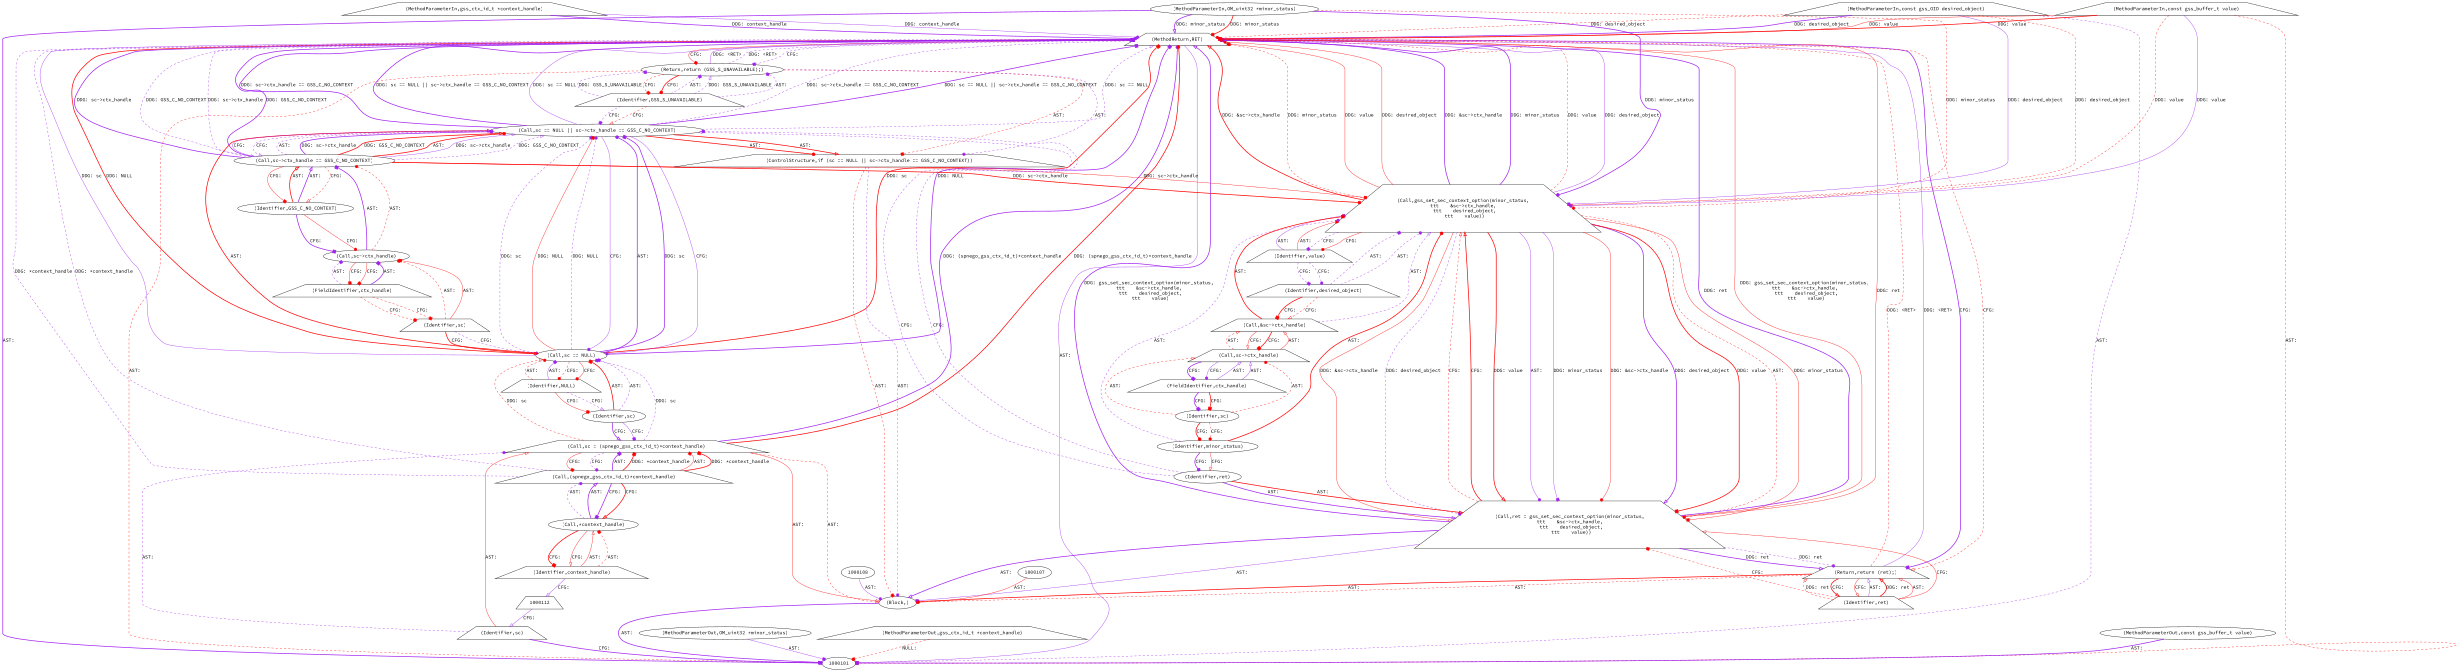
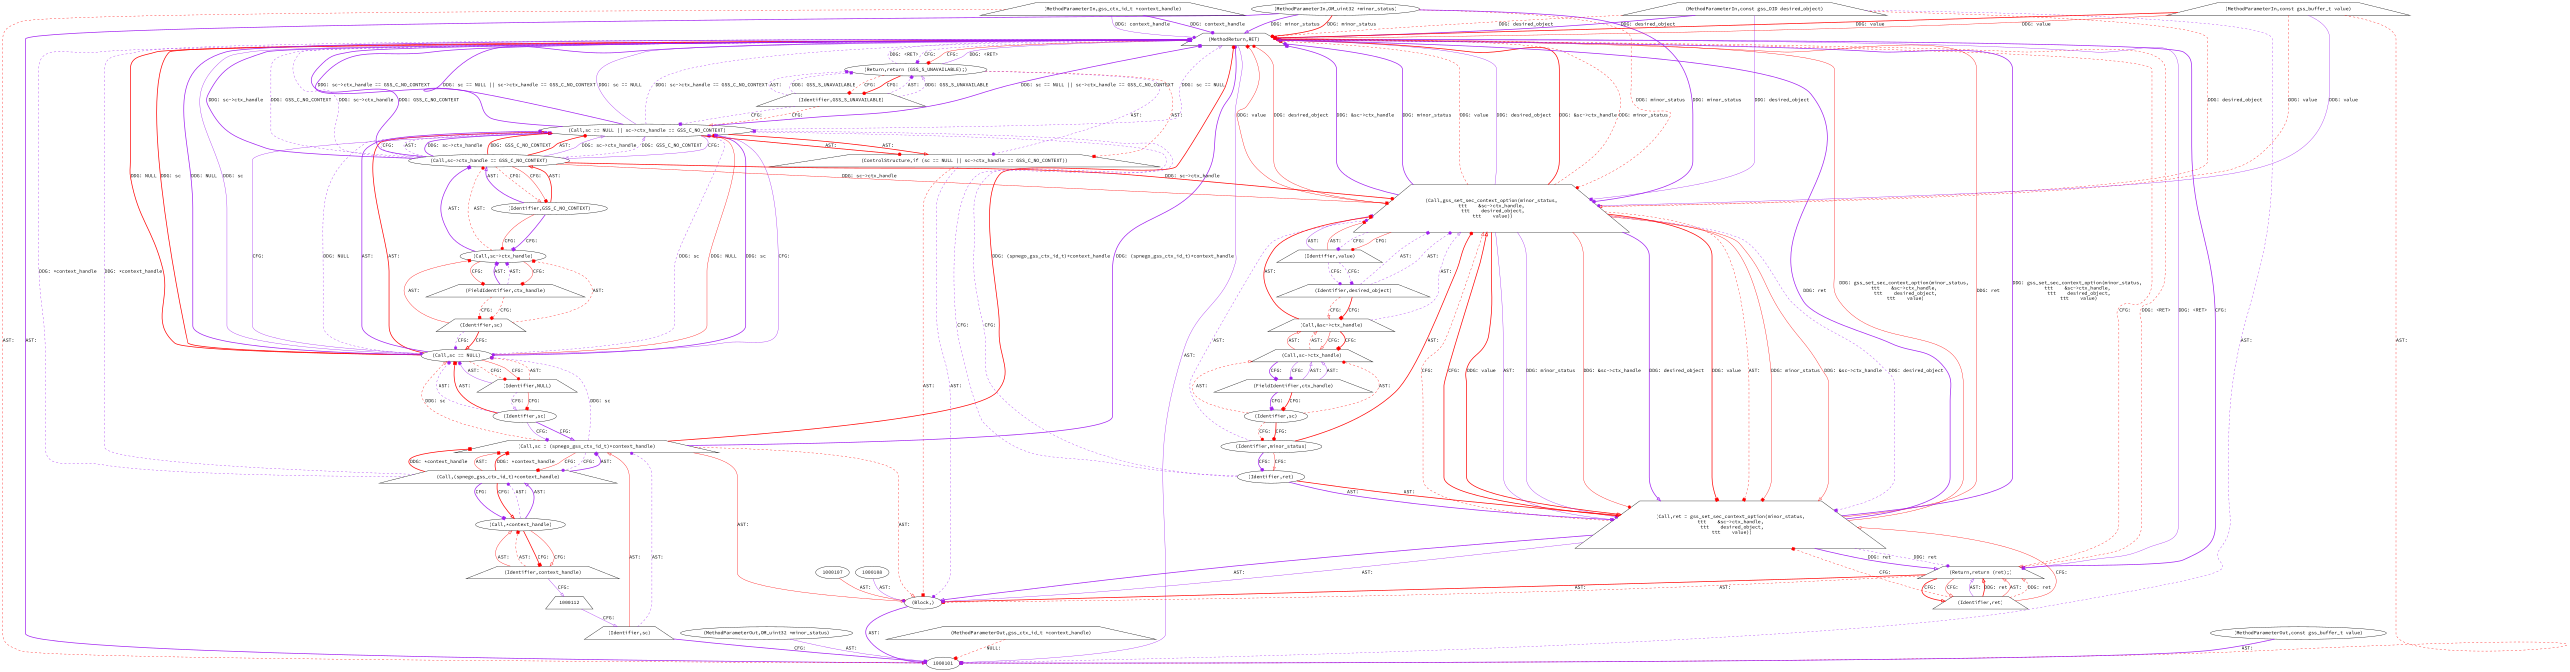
edge "(Return,return (GSS_S_UNAVAILABLE);)" -> "1000101": now "(MethodParameterIn,gss_ctx_id_t *context_handle)" -> "1000101"
